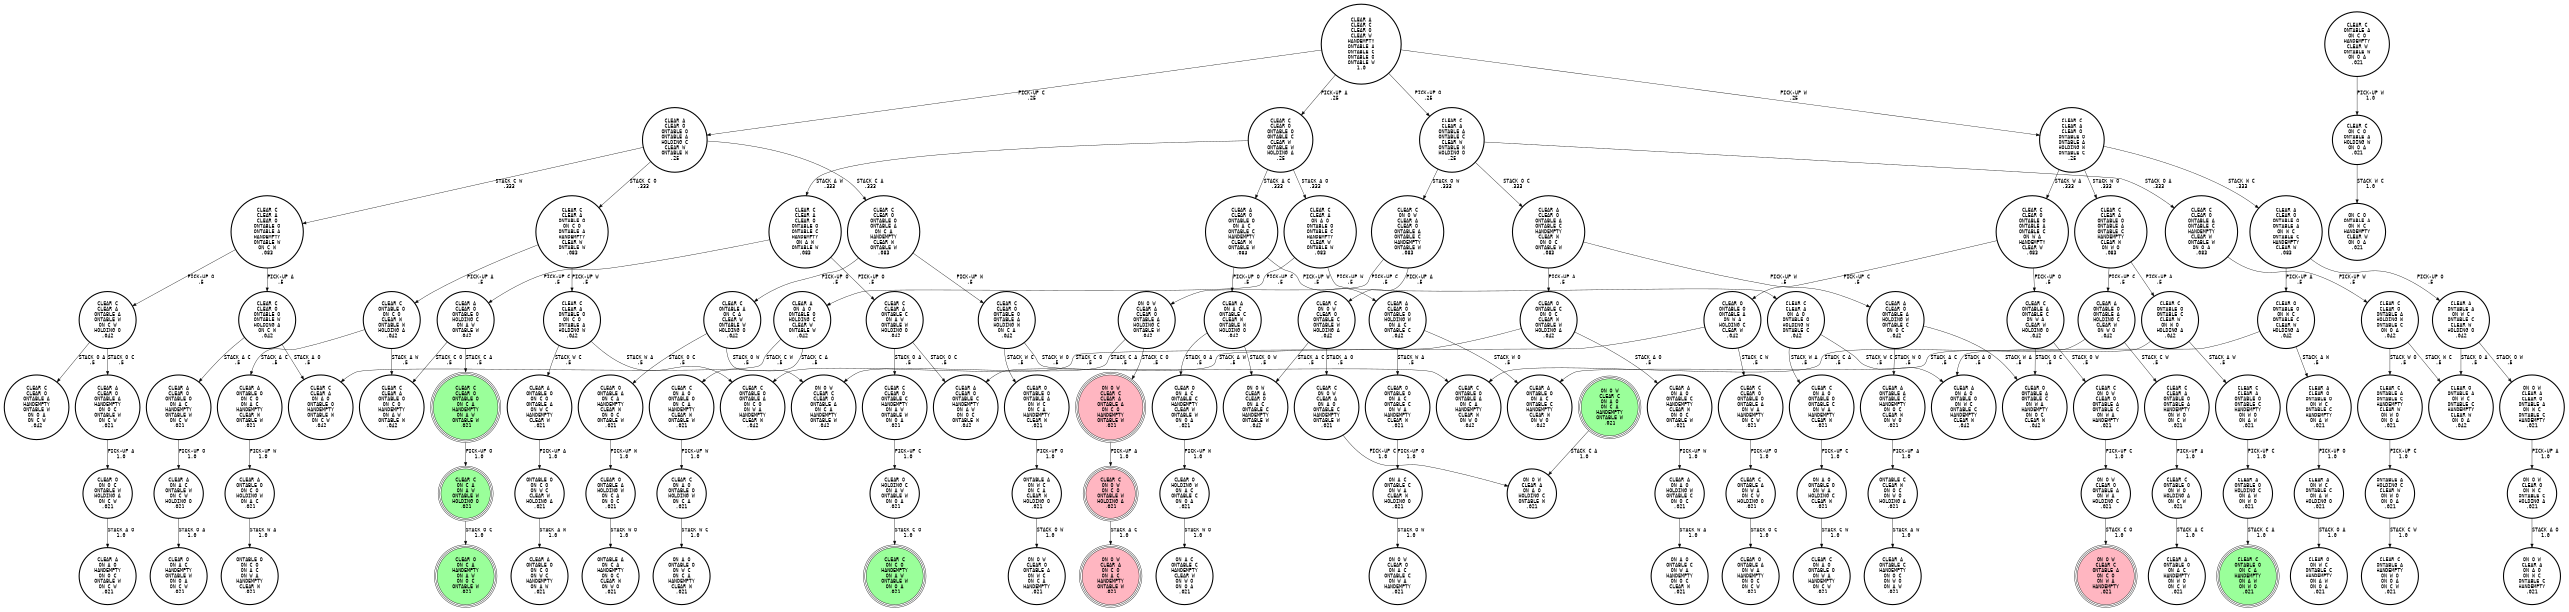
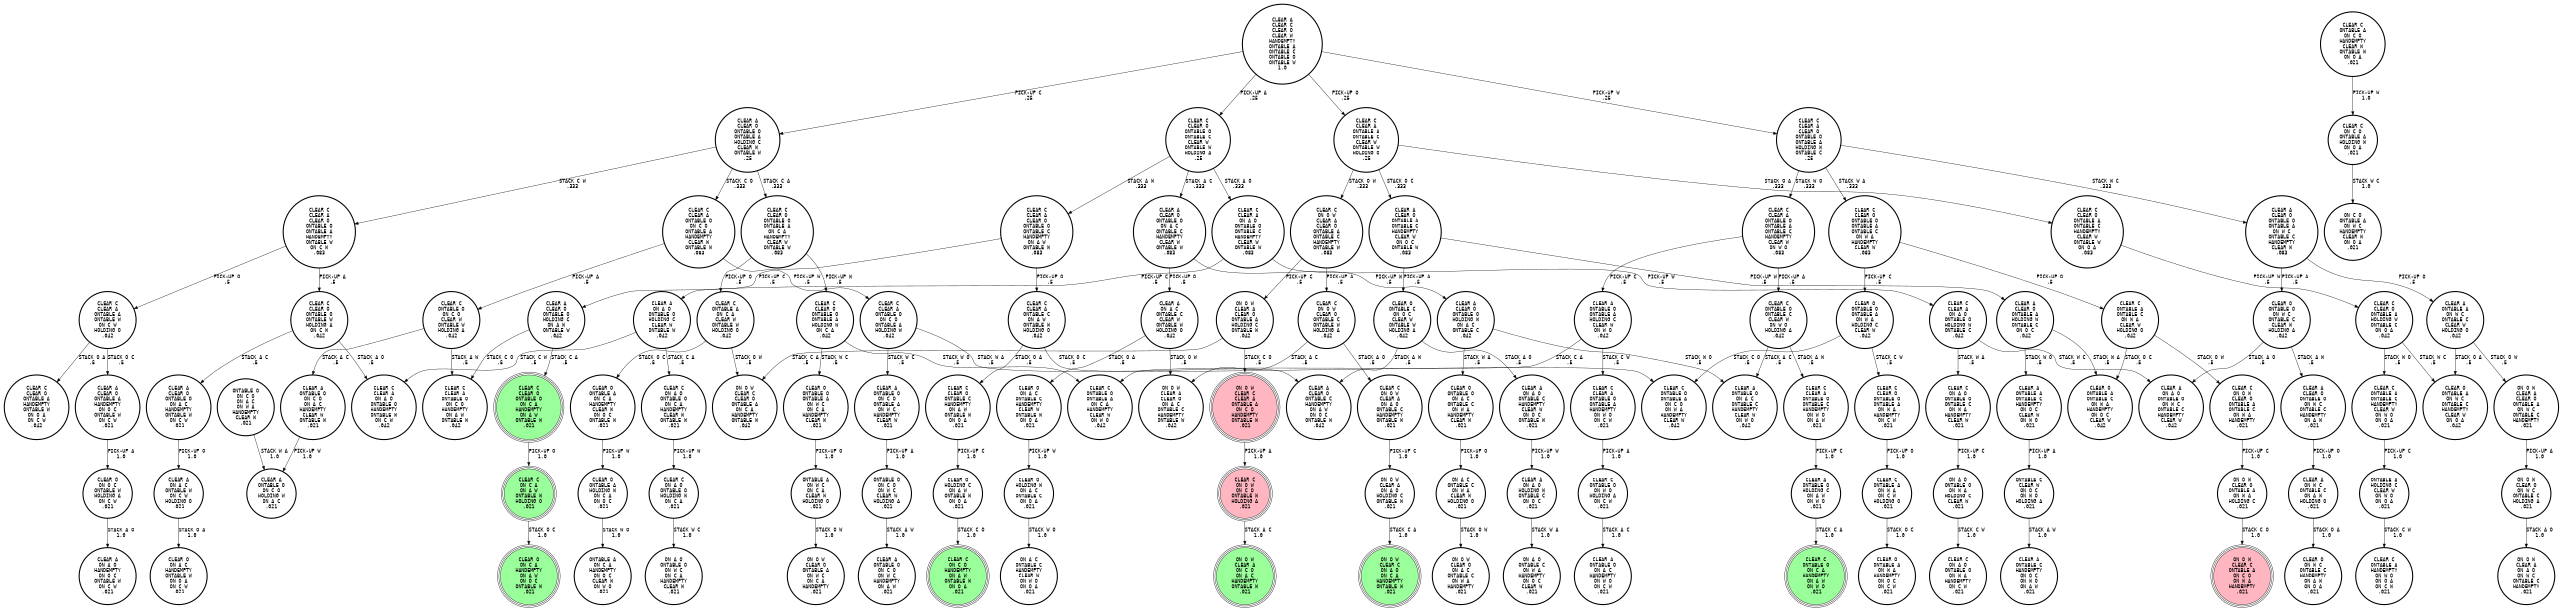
edge "ON O W CLEAR C ON A O ON C A HANDEMPTY ONTABLE W .021" -> "ON O W CLEAR A ON A O HOLDING C ONTABLE W .021": reversed
edge "CLEAR A ONTABLE O ON C O HOLDING W ON A C .021" -> "ONTABLE O ON C O ON A C ON W A HANDEMPTY CLEAR W .021": reversed
node "ON O W CLEAR A ON C O ON A C HANDEMPTY ONTABLE W .021": fillcolor lightpink -> palegreen1
